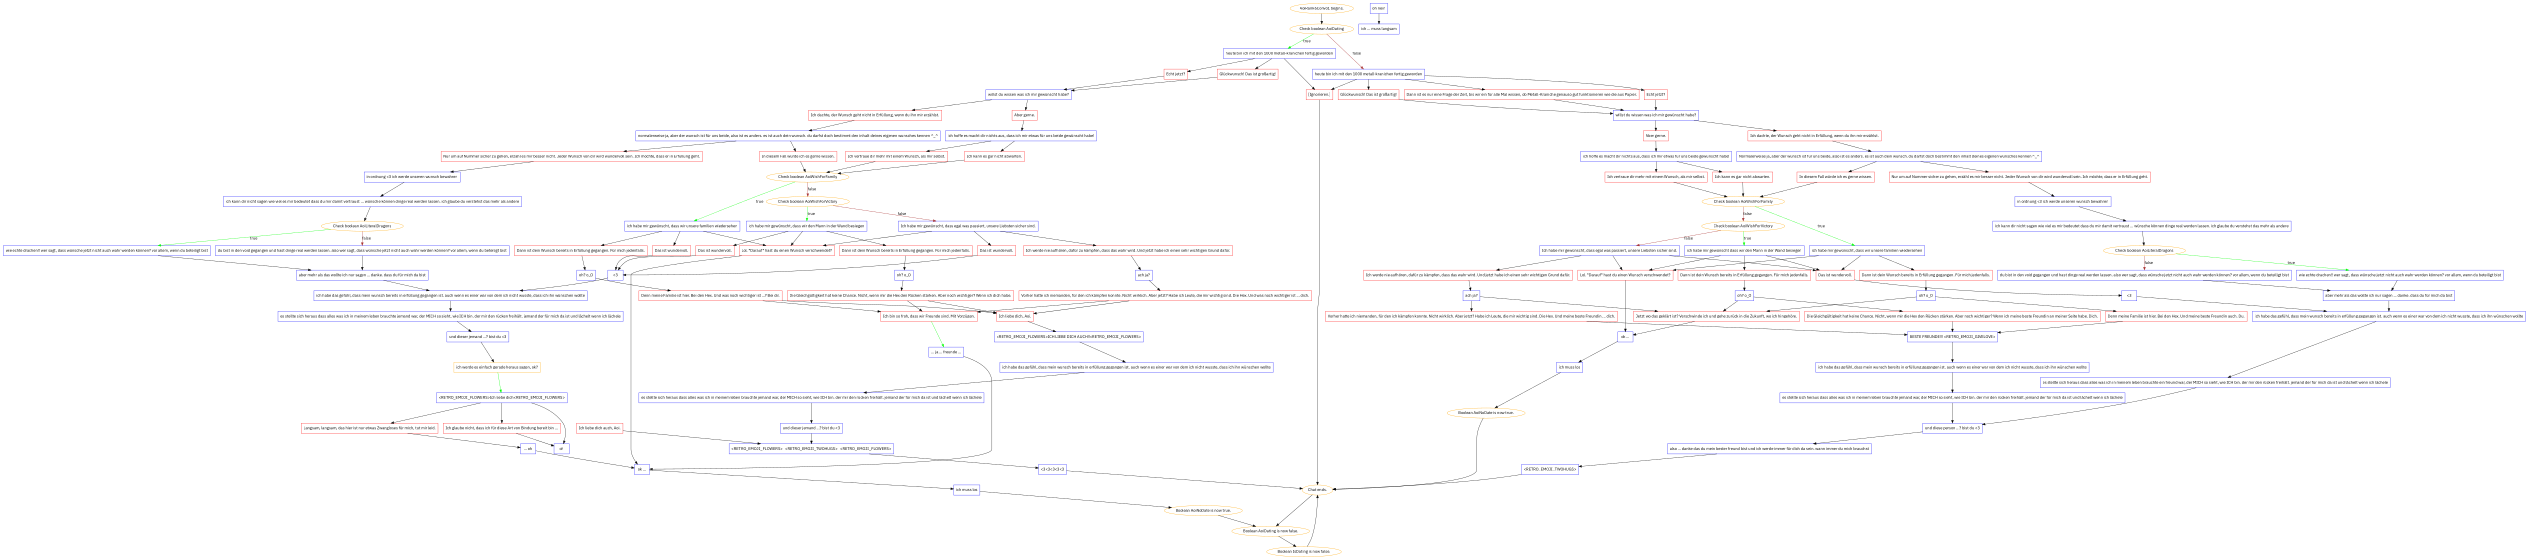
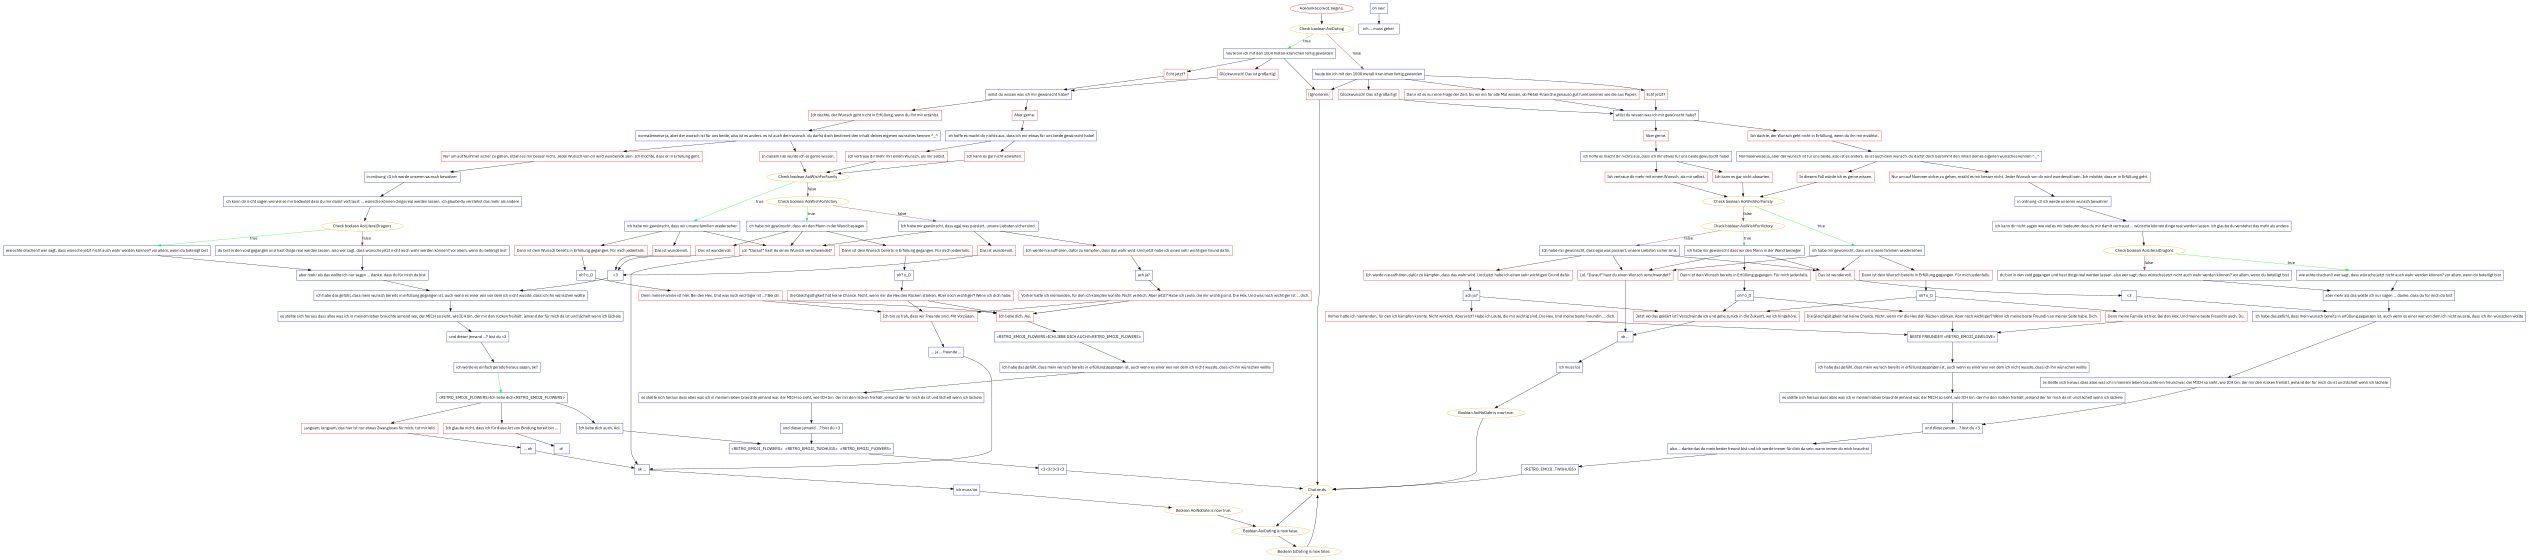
node "AoiRank6Convo1 begins.": color orange -> red
node "ich ... muss langsam": label "ich ... muss langsam" -> "ich ... muss gehen"
edge "Ich bin so froh, dass wir Freunde sind. Mit Vorzügen." -> "... ja ... freunde ...": color green -> black
node "ich werde es einfach gerade heraus sagen, ok?": color orange -> blue
edge "<RETRO_EMOJI_FLOWERS>Ich liebe dich<RETRO_EMOJI_FLOWERS>" -> "oh": now "<RETRO_EMOJI_FLOWERS>Ich liebe dich<RETRO_EMOJI_FLOWERS>" -> "Ich liebe dich auch, Aoi."
node "Ich liebe dich auch, Aoi.": color red -> blue
